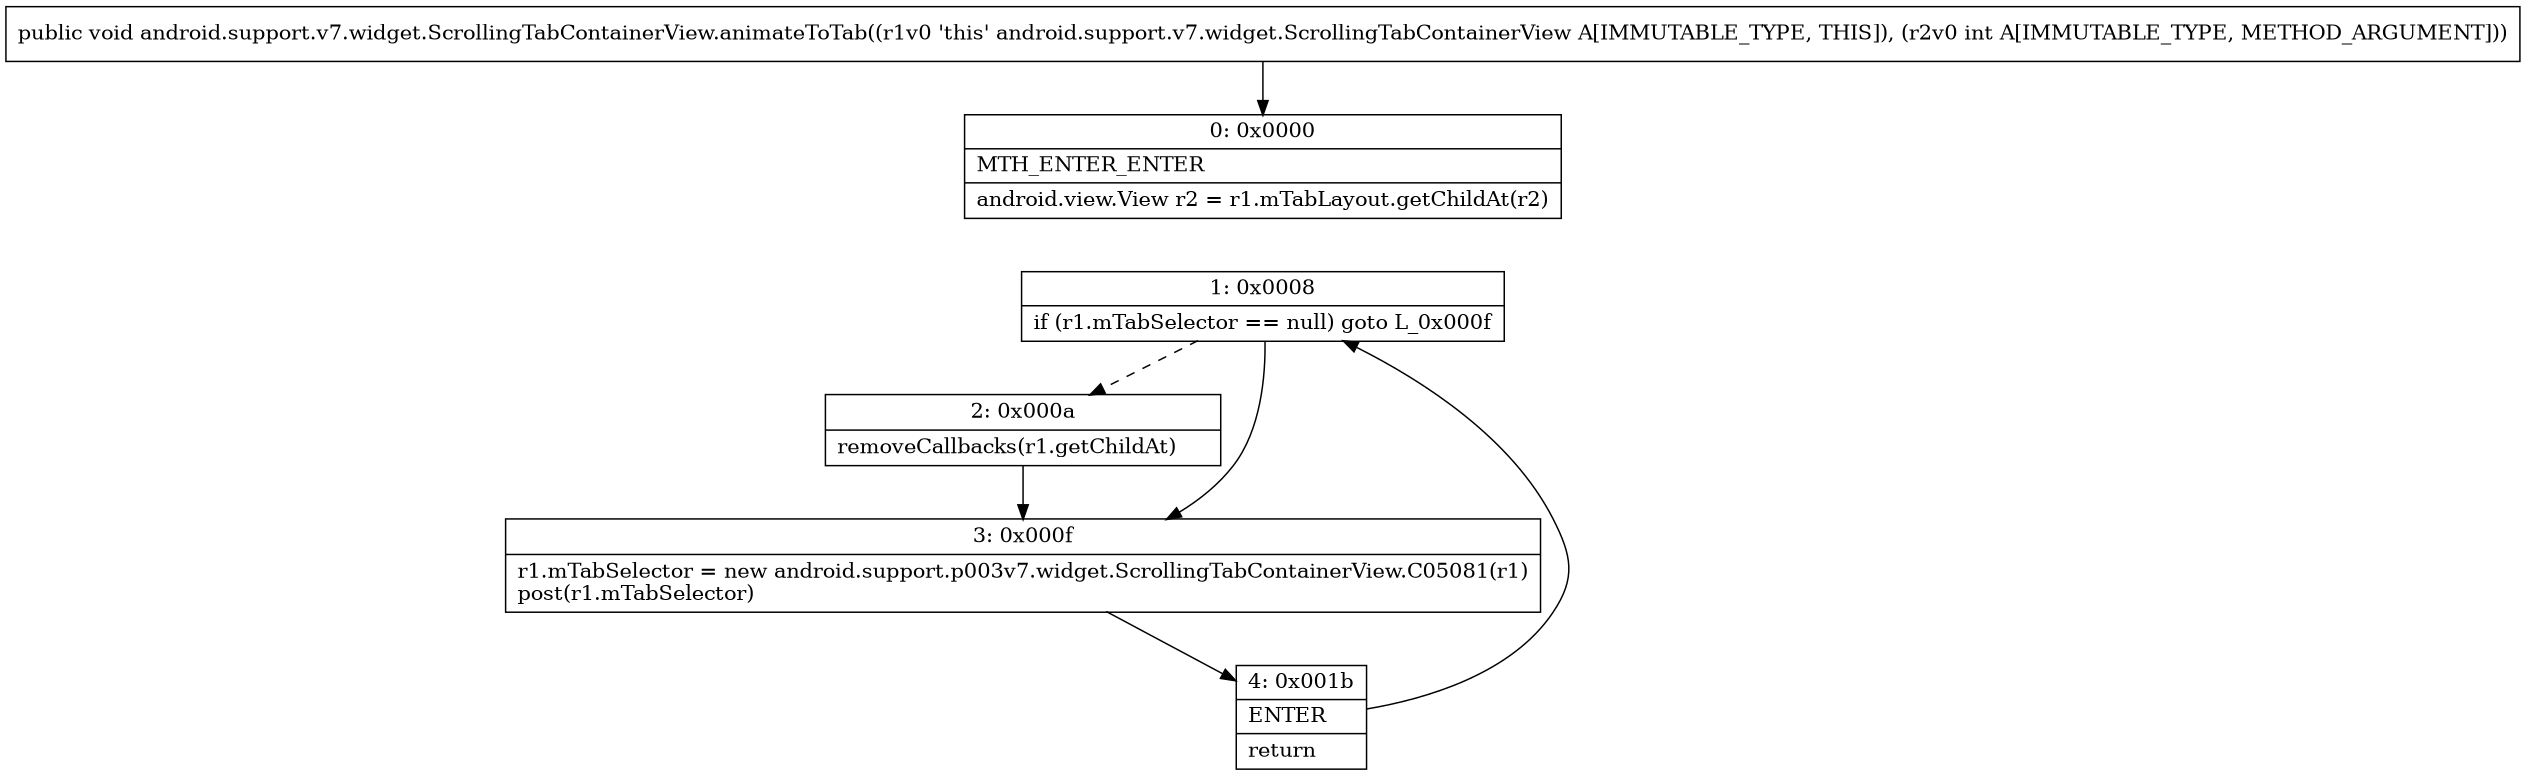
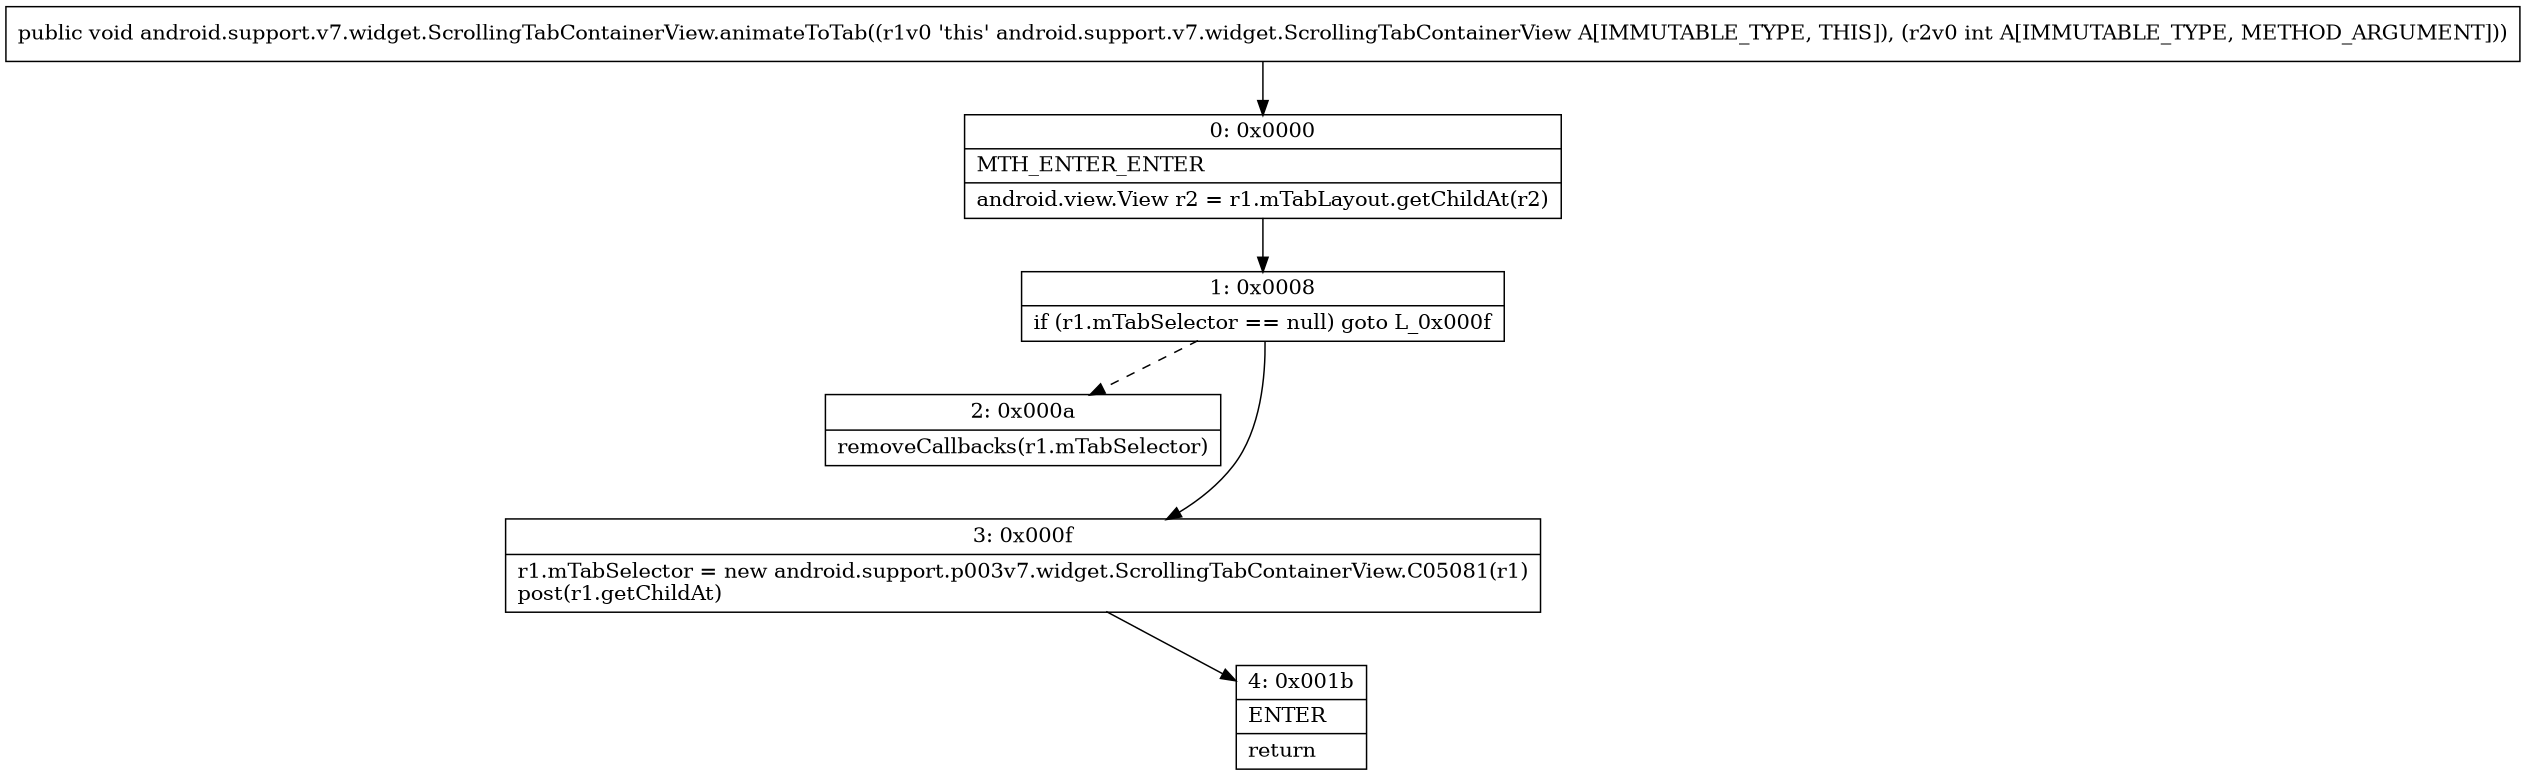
node "2: 0x000a": text "removeCallbacks(r1.getChildAt)" -> "removeCallbacks(r1.mTabSelector)"
edge "2: 0x000a" -> "3: 0x000f": removed
edge "4: 0x001b" -> "1: 0x0008": now "0: 0x0000" -> "1: 0x0008"
node "3: 0x000f": text "post(r1.mTabSelector)" -> "post(r1.getChildAt)"
